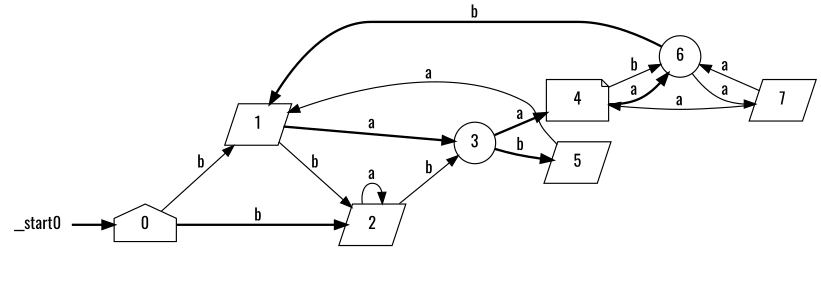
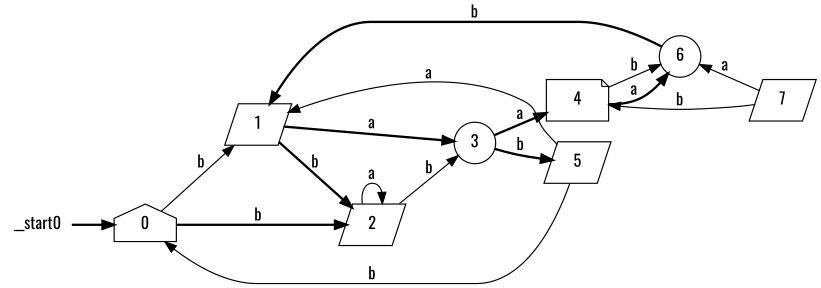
edge "6" -> "7": removed, label "a"
edge "7" -> "4": label "a" -> "b"
edge "1" -> "2": style solid -> bold
edge "5" -> "0": added, label "b"
